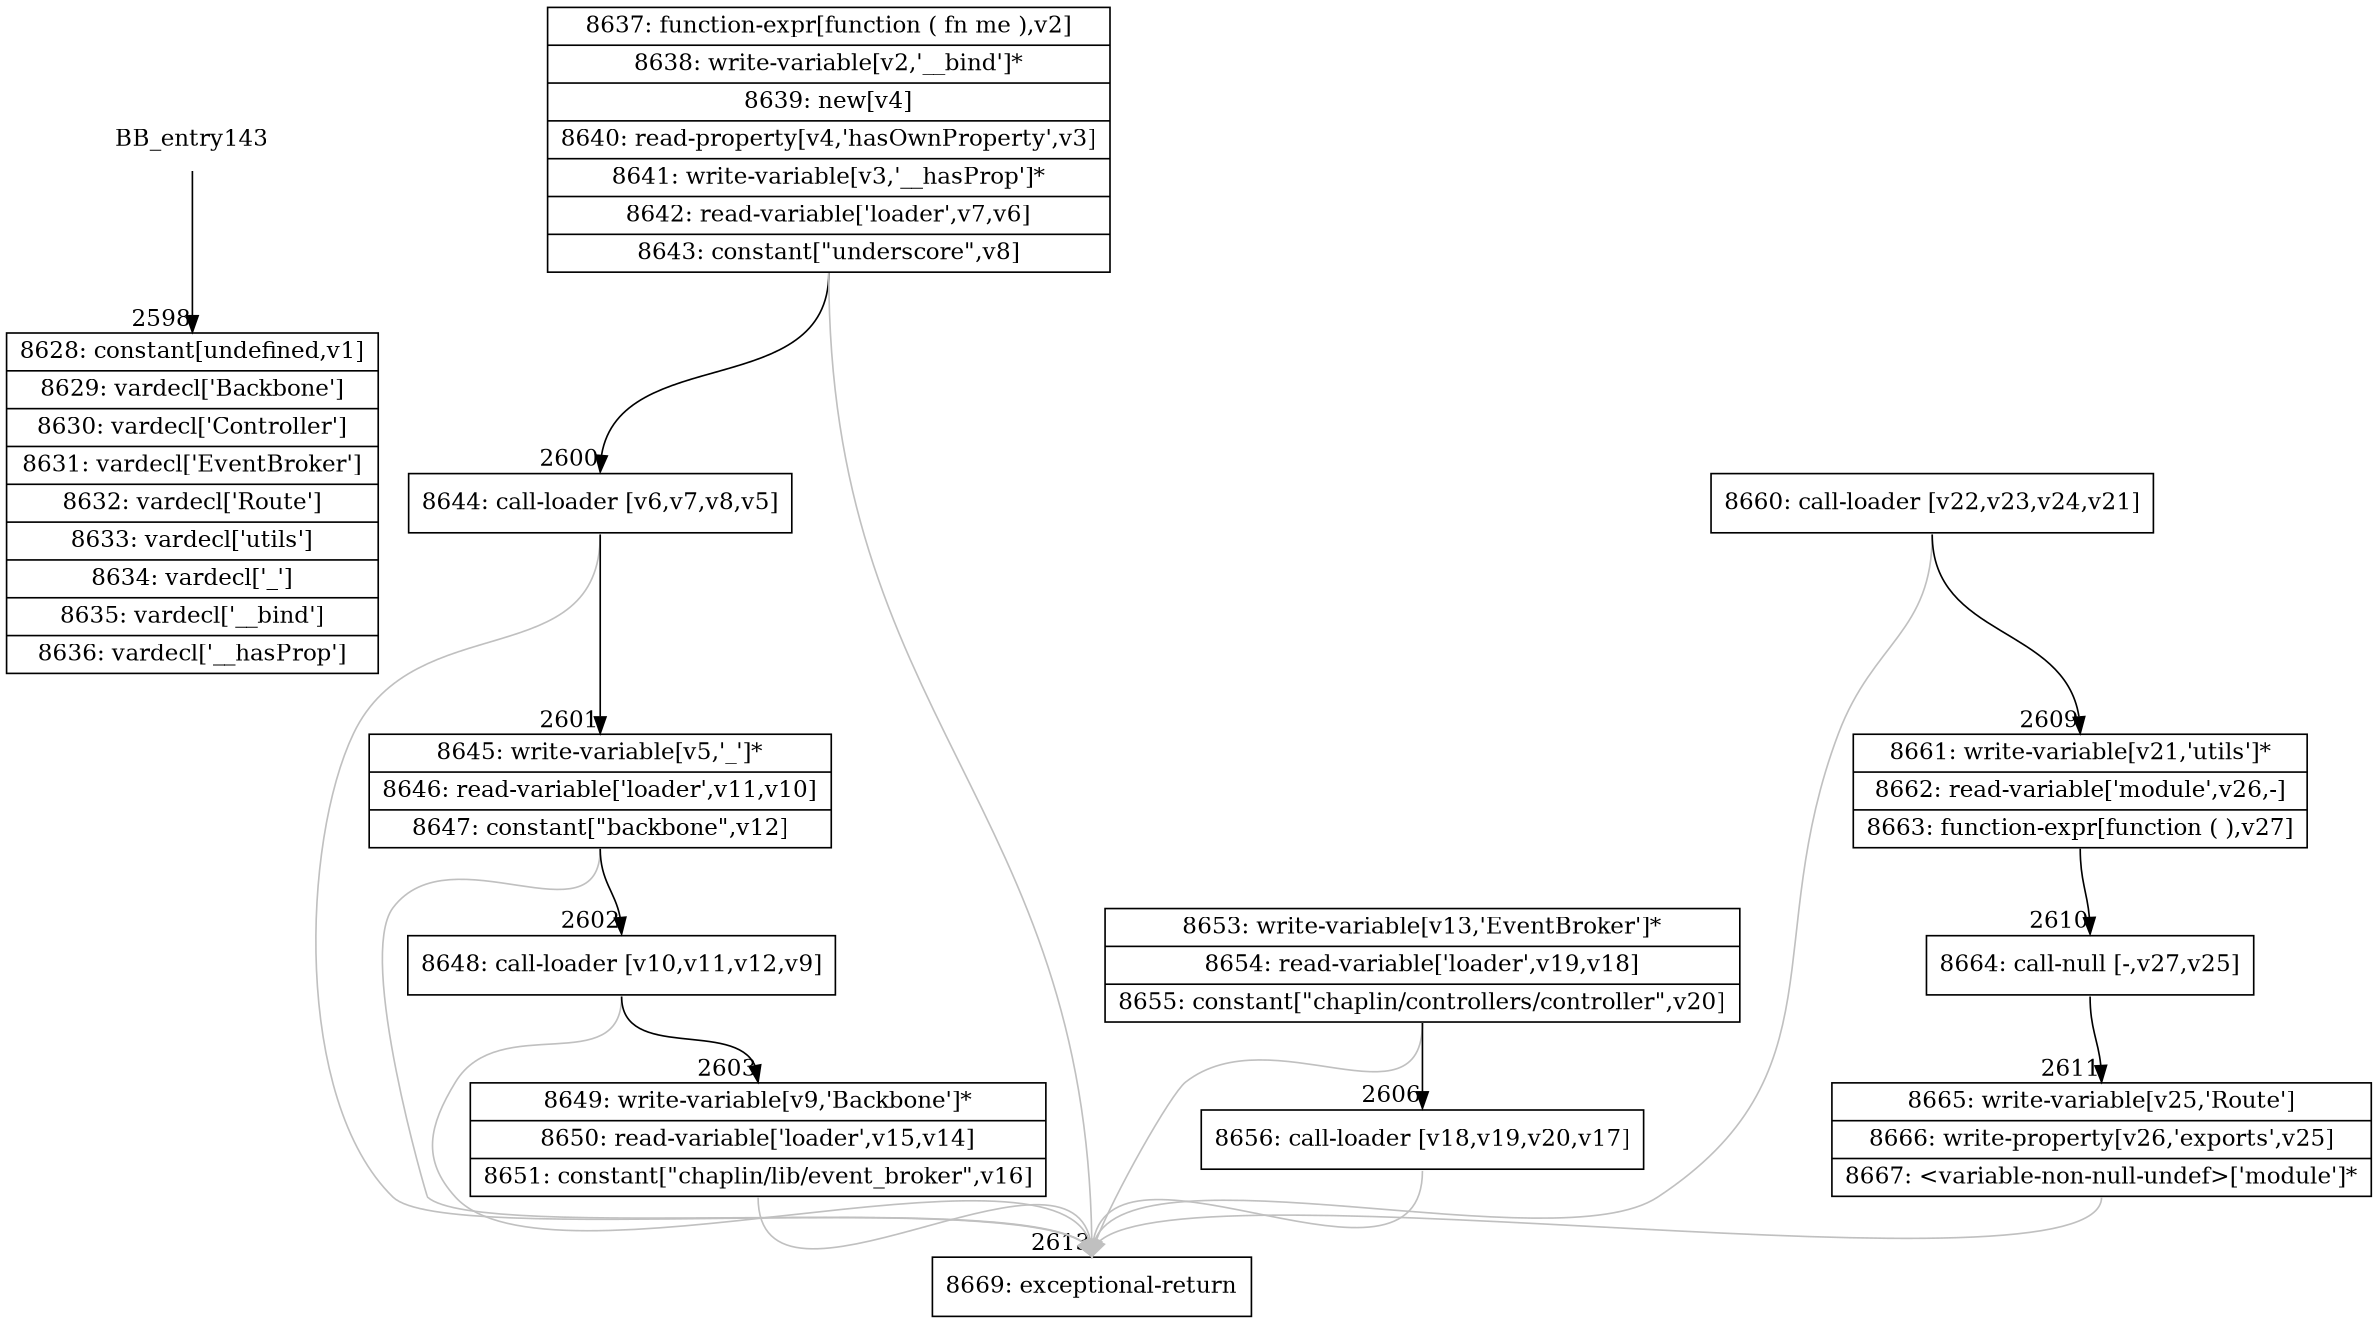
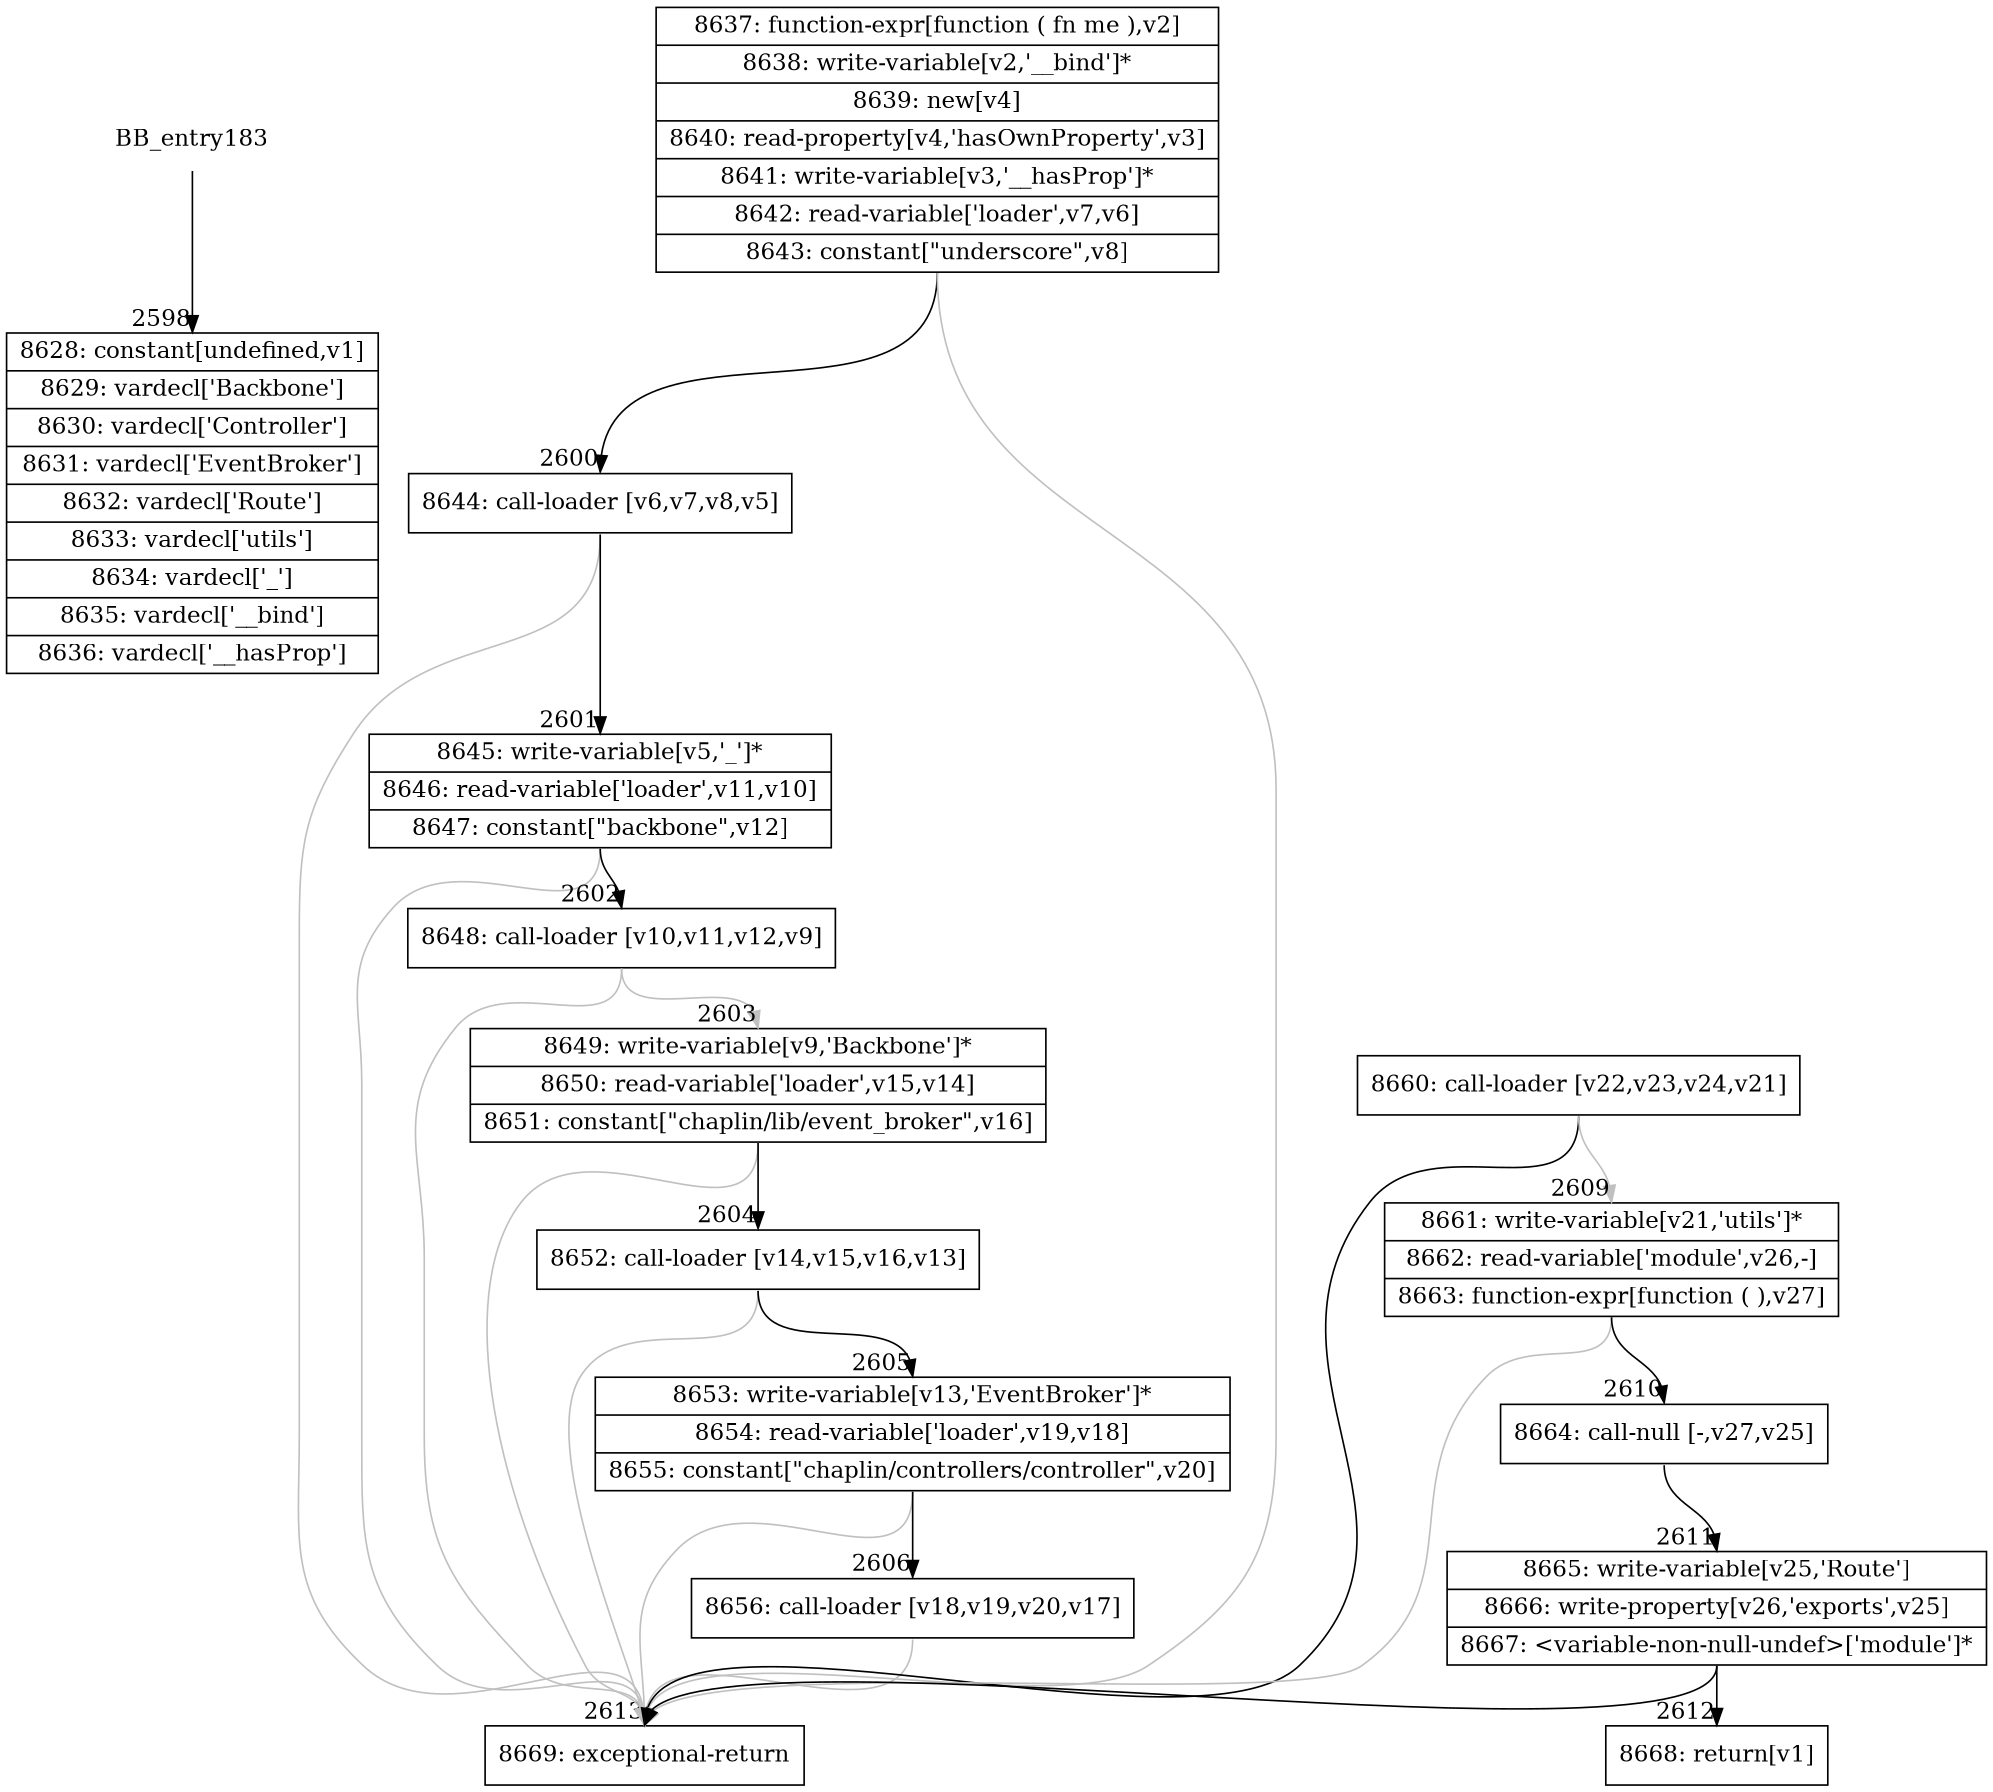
node "BB_entry143": label "BB_entry143" -> "BB_entry183"
edge "8660: call-loader [v22,v23,v24,v21]" -> "8661: write-variable[v21,'utils']*": color black -> gray
edge "8648: call-loader [v10,v11,v12,v9]" -> "8649: write-variable[v9,'Backbone']*": color black -> gray
edge "8660: call-loader [v22,v23,v24,v21]" -> "8669: exceptional-return": color gray -> black
edge "8665: write-variable[v25,'Route']" -> "8669: exceptional-return": color gray -> black
node "8652: call-loader [v14,v15,v16,v13]": added
edge "8661: write-variable[v21,'utils']*" -> "8669: exceptional-return": added
node "8668: return[v1]": added
